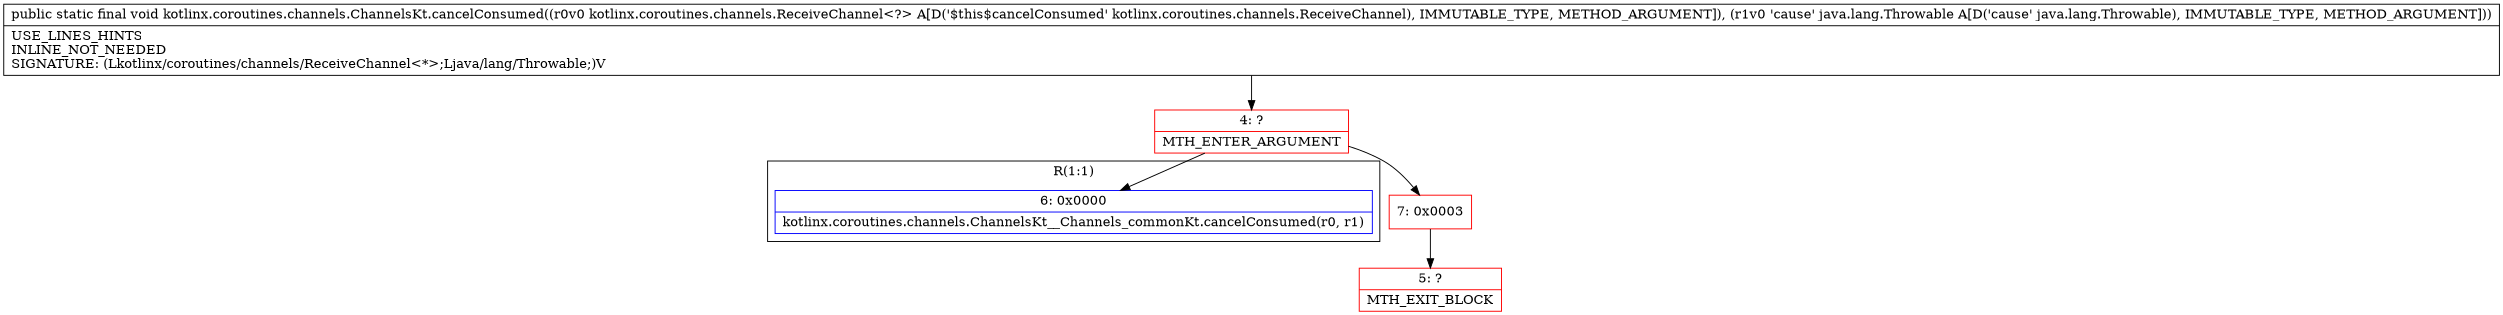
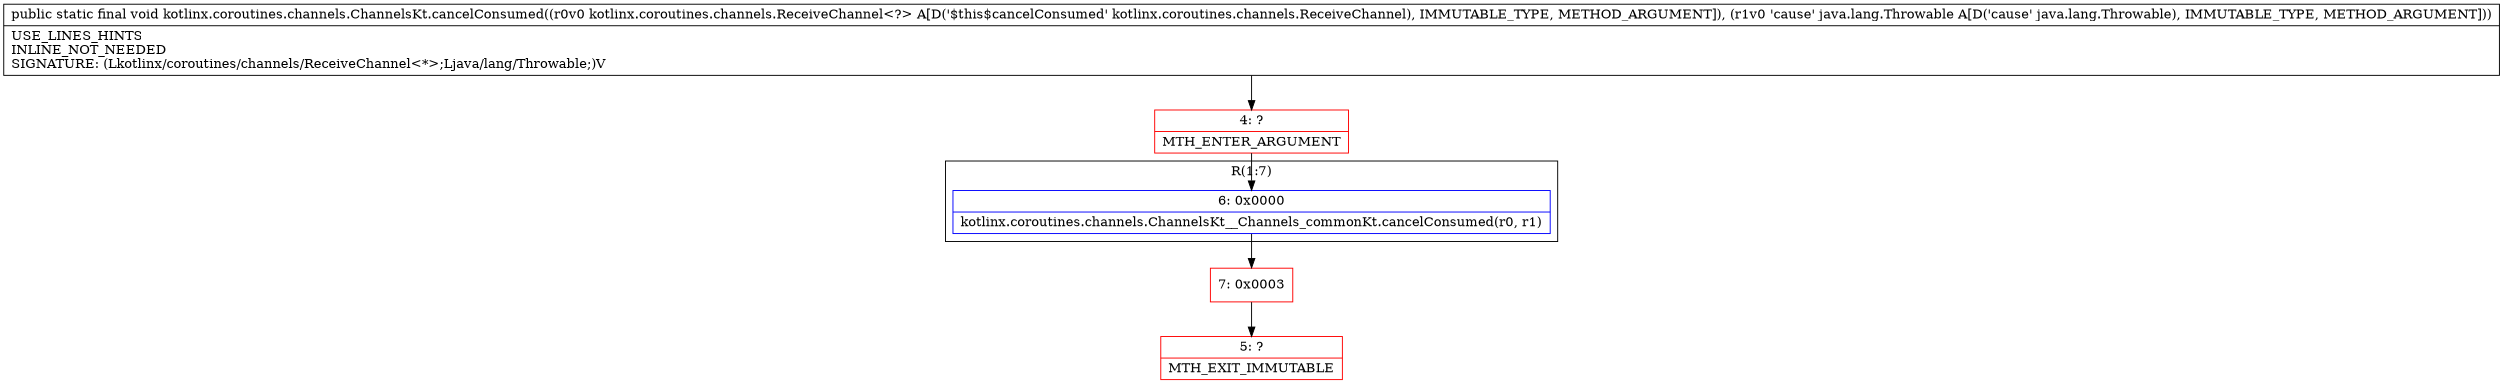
edge "4: ?" -> "7: 0x0003": now "6: 0x0000" -> "7: 0x0003"
cluster "R(1:1)": label "R(1:1)" -> "R(1:7)"
node "5: ?": text "MTH_EXIT_BLOCK" -> "MTH_EXIT_IMMUTABLE"
